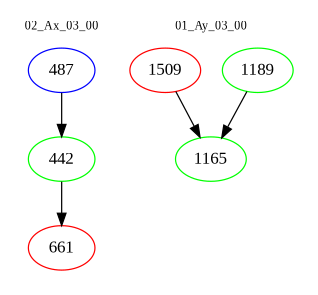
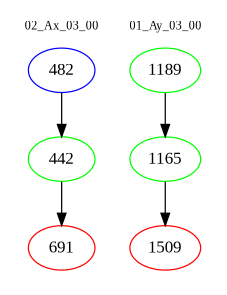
node "487": label "487" -> "482"
edge "1509" -> "1165": reversed
node "661": label "661" -> "691"
